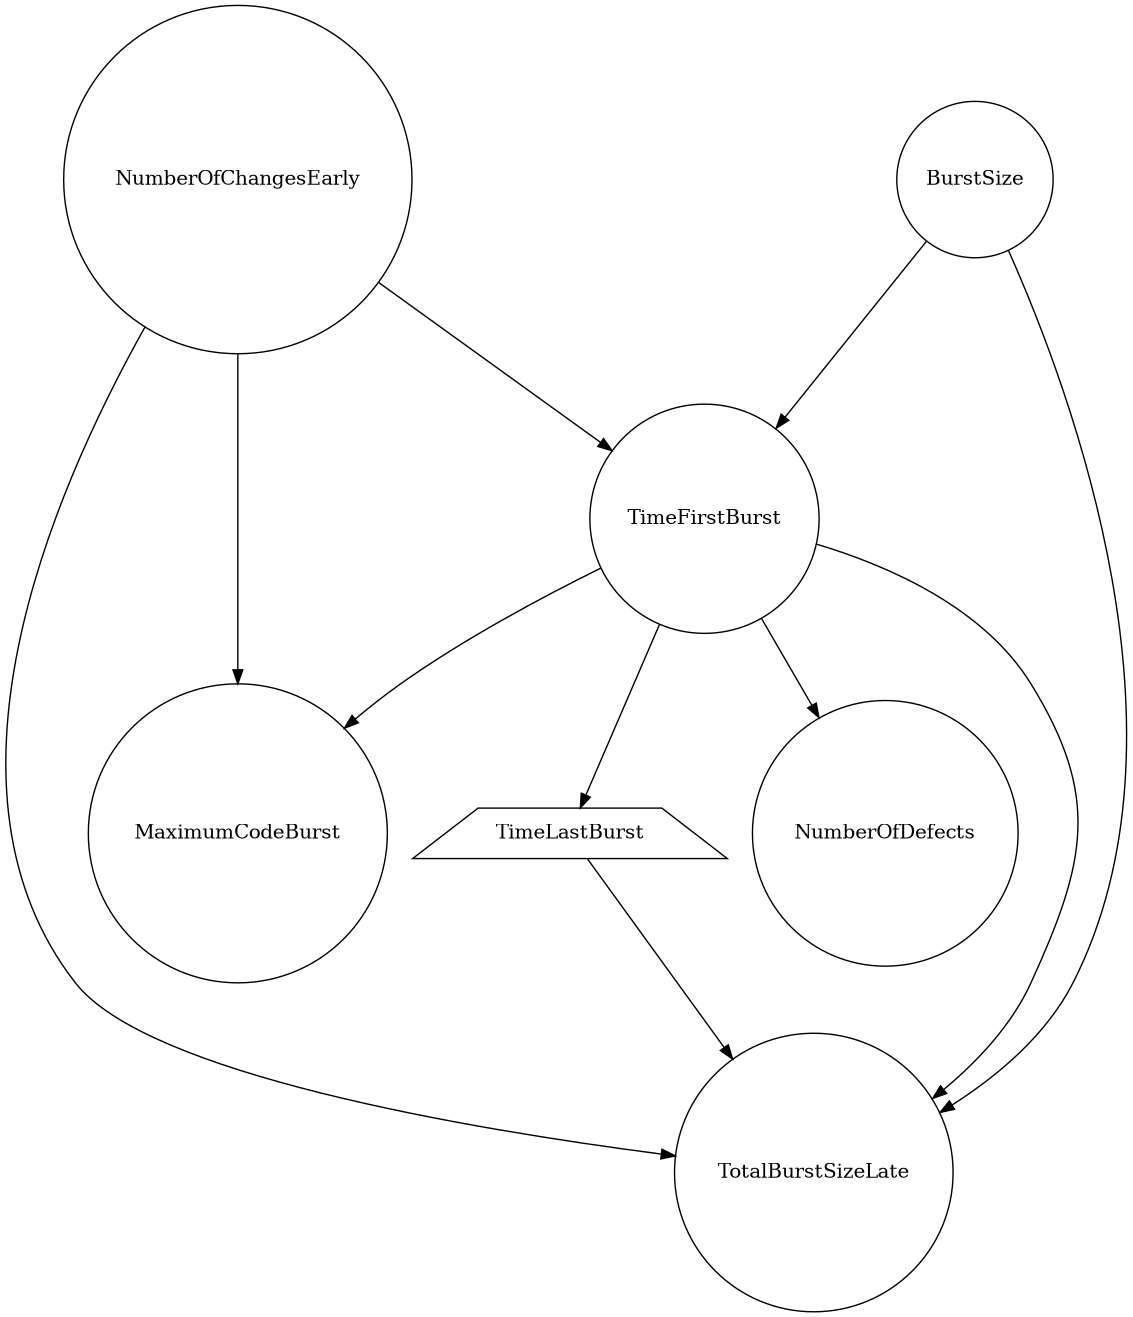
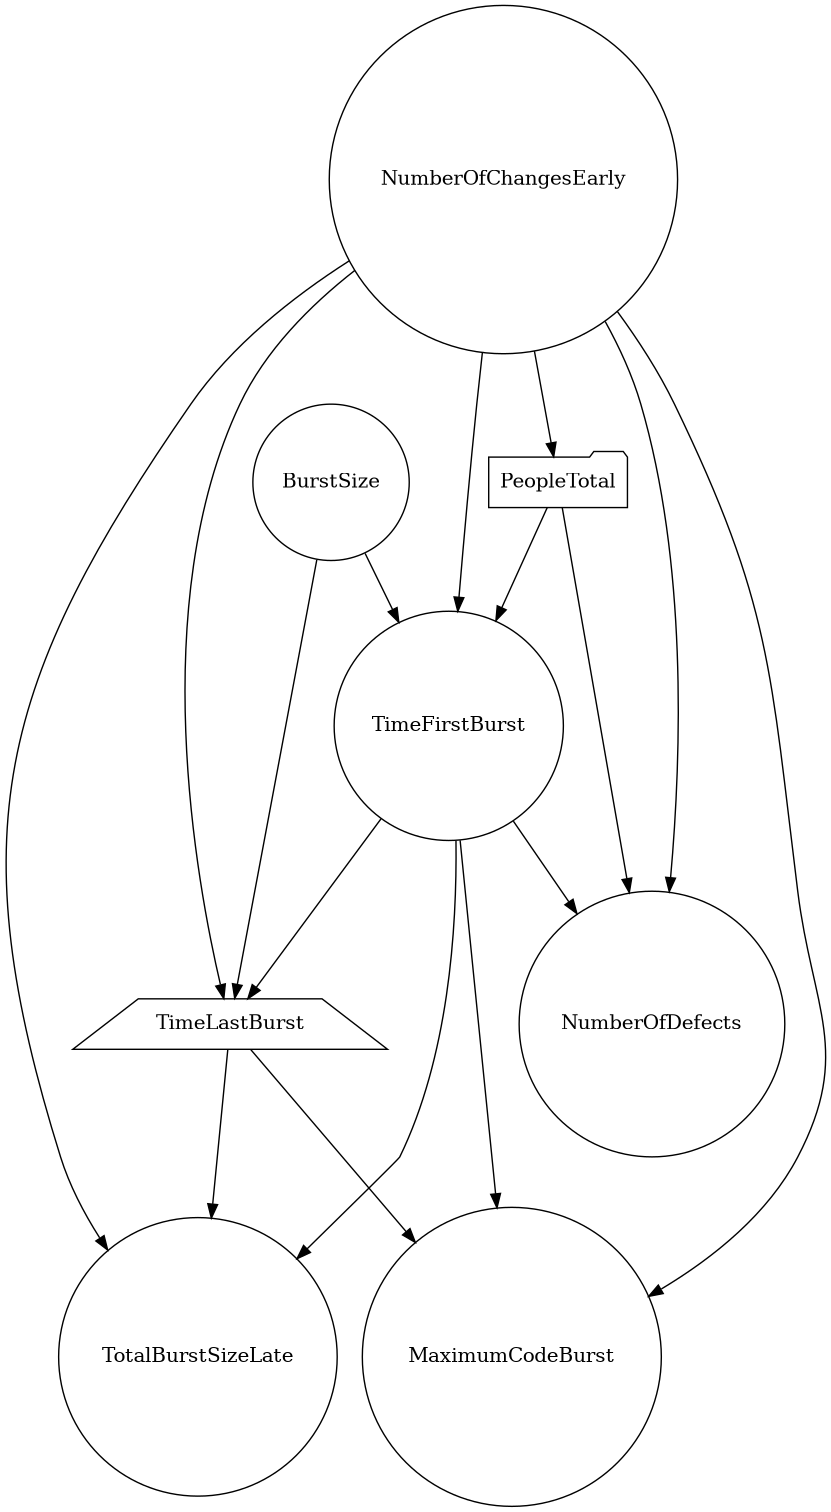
node "PeopleTotal": added
edge "NumberOfChangesEarly" -> "NumberOfDefects": added
edge "NumberOfChangesEarly" -> "TimeLastBurst": added
edge "BurstSize" -> "TotalBurstSizeLate": now "BurstSize" -> "TimeLastBurst"
edge "TimeLastBurst" -> "MaximumCodeBurst": added
